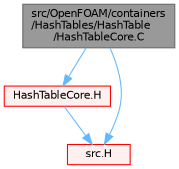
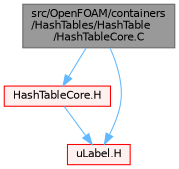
node "src.H": label "src.H" -> "uLabel.H"
